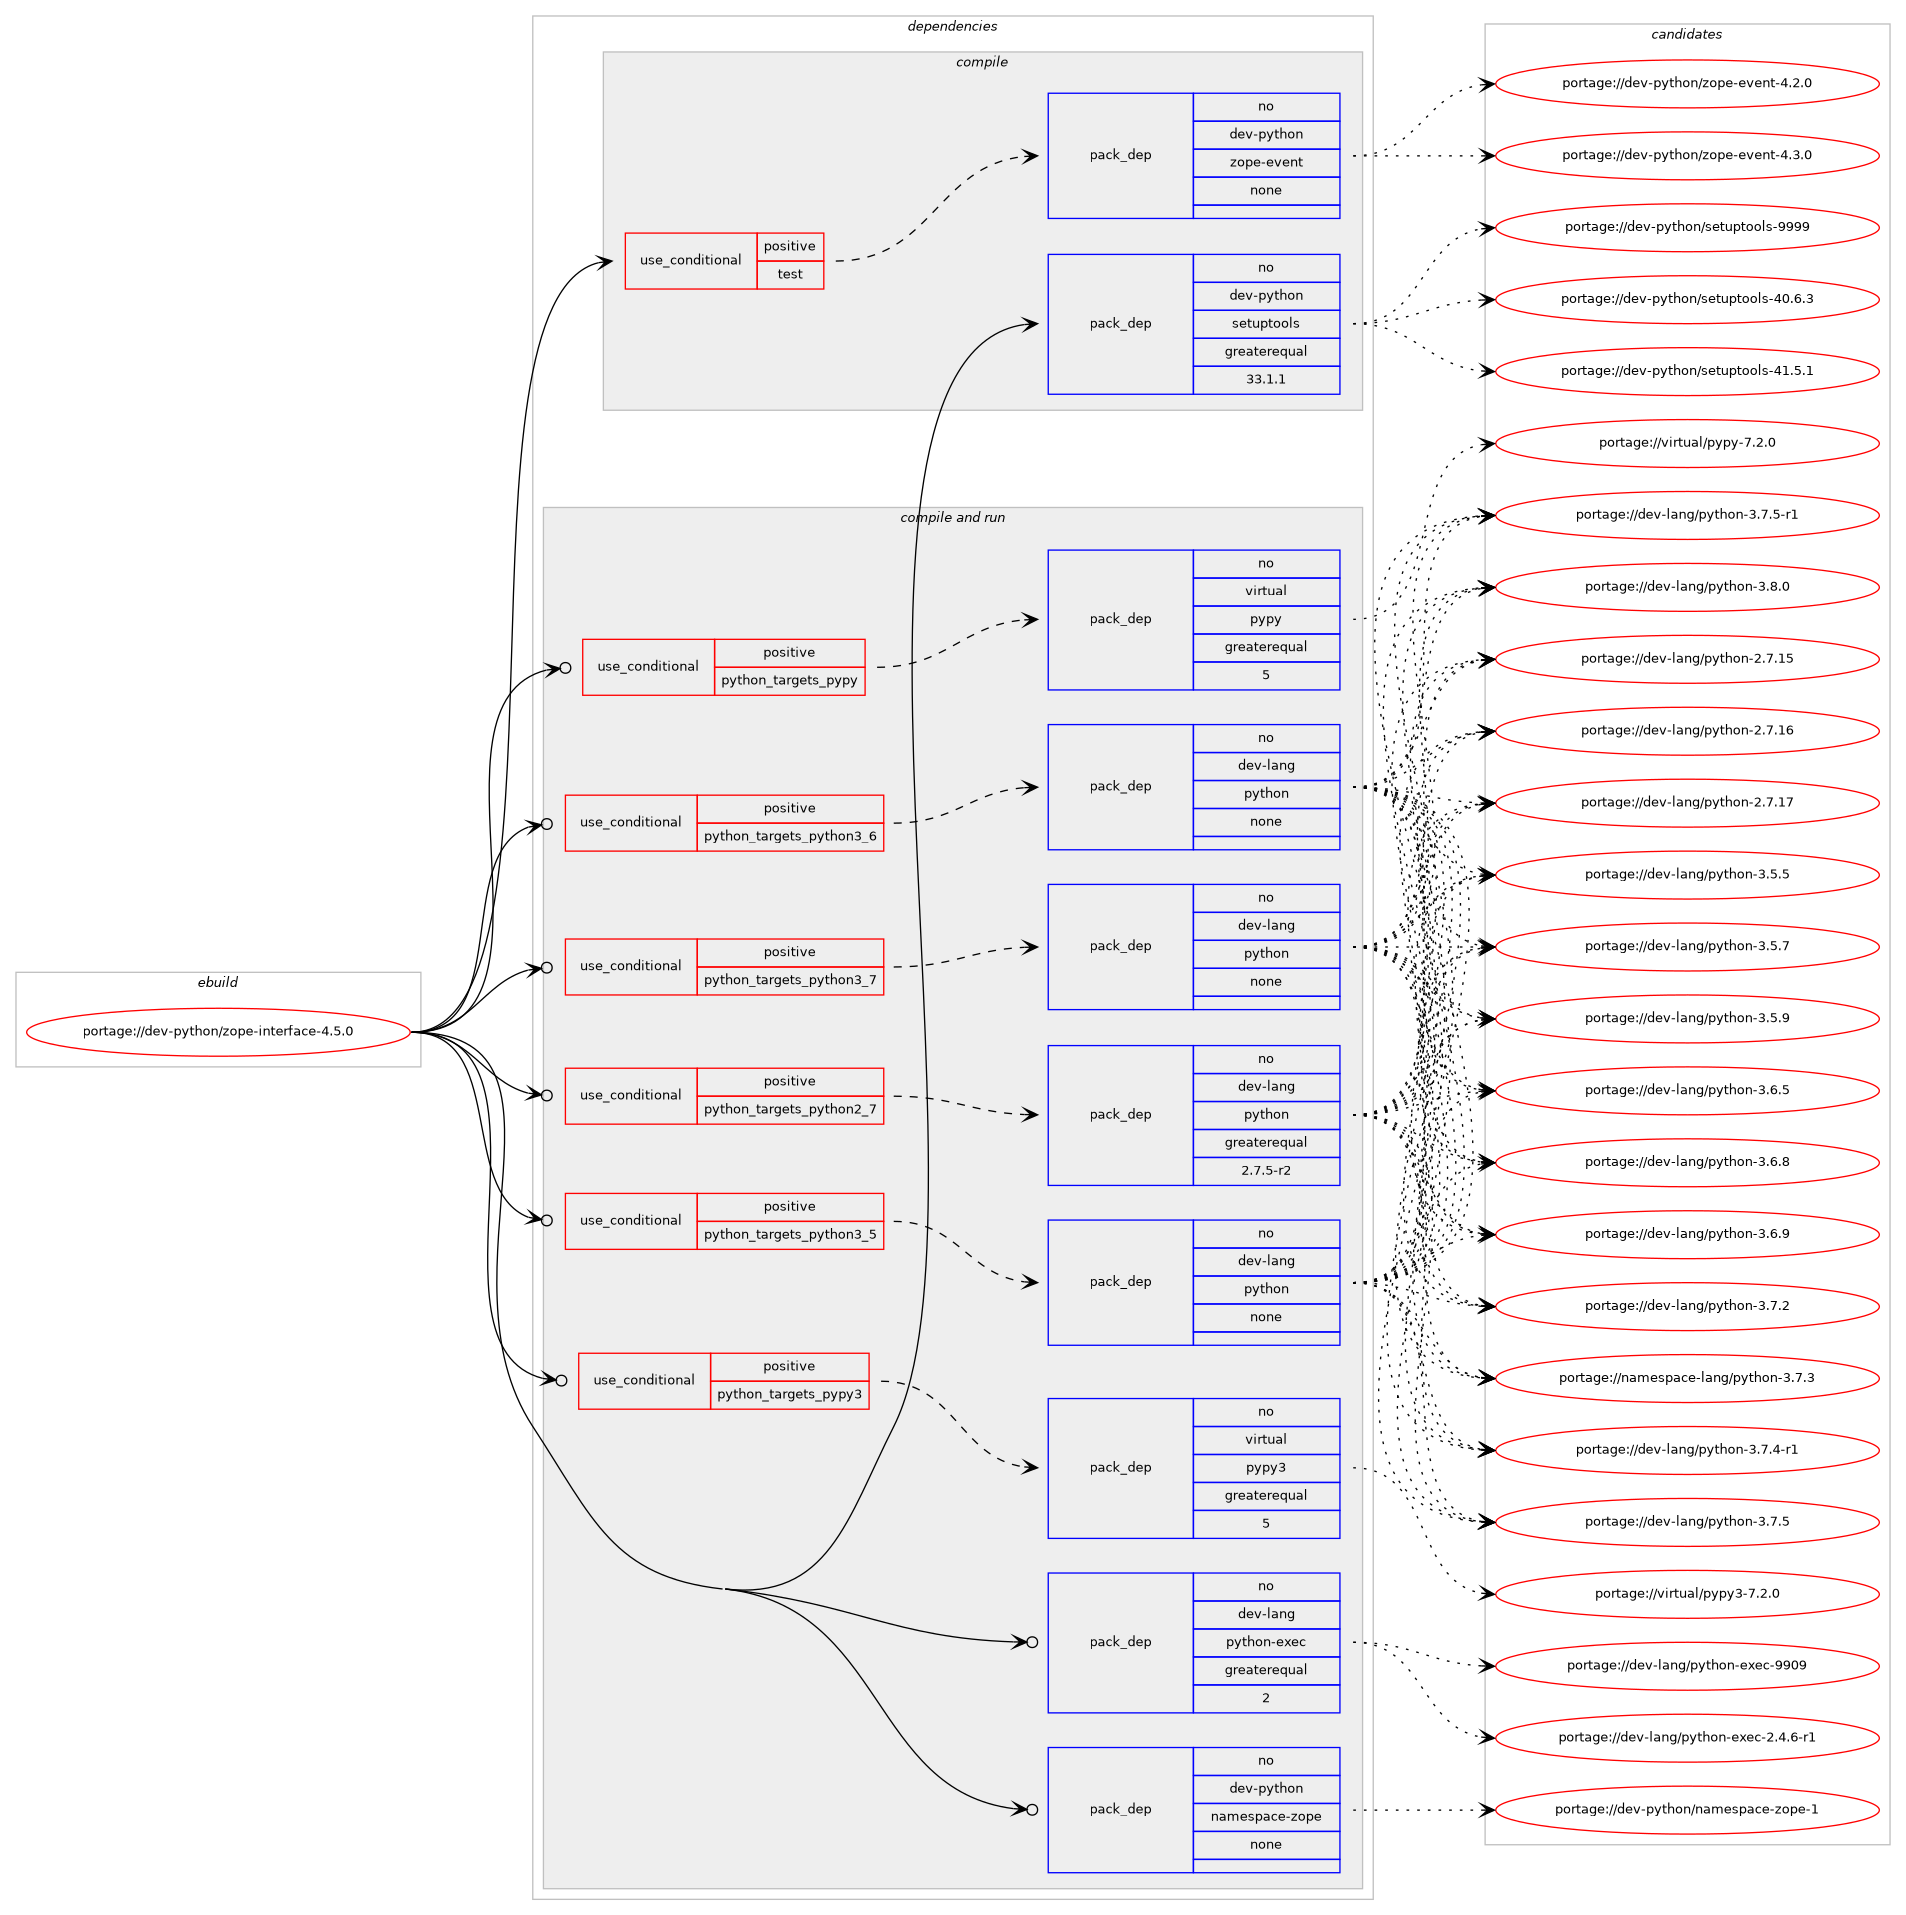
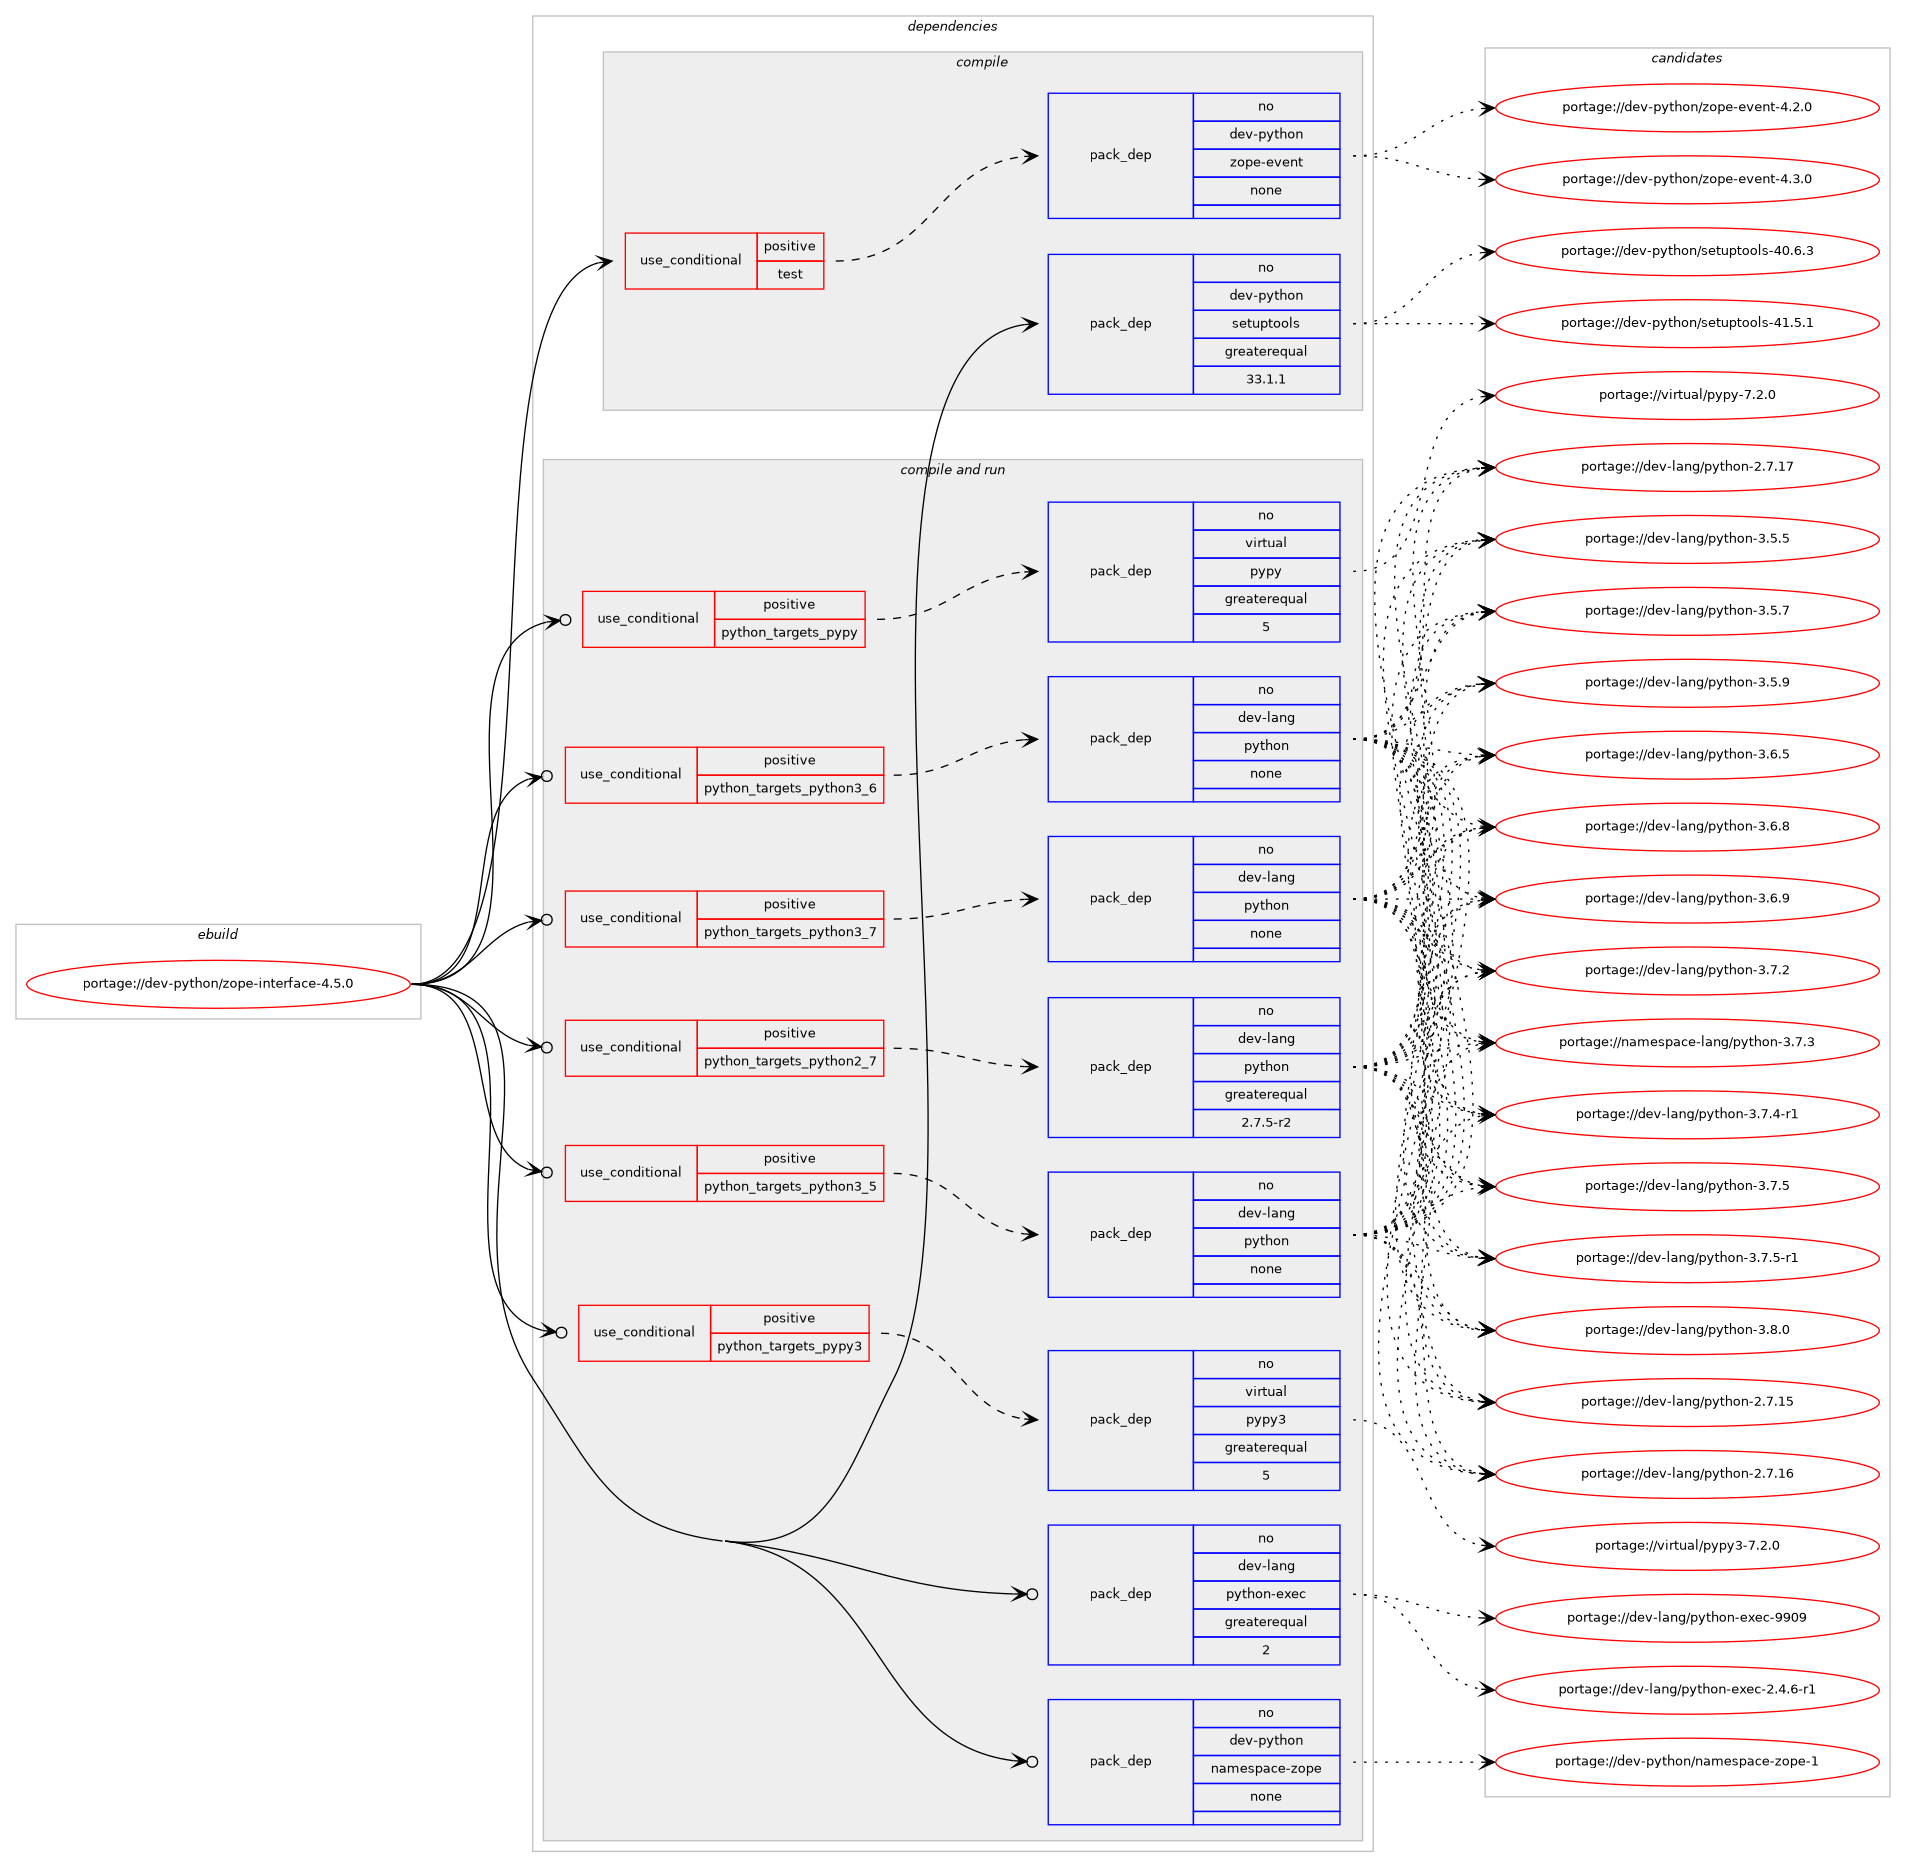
node "portage://dev-python/setuptools-9999": removed
